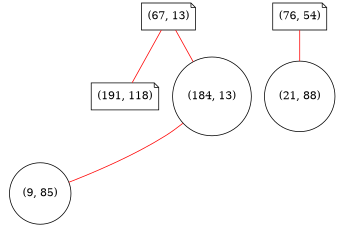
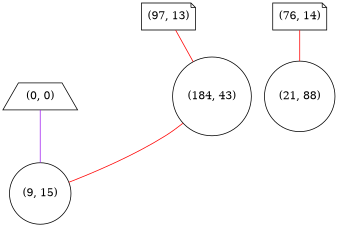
node "(67, 13)": label "(67, 13)" -> "(97, 13)"
node "(76, 54)": label "(76, 54)" -> "(76, 14)"
node "(0, 0)": added
node "(191, 118)": removed
node "(184, 13)": label "(184, 13)" -> "(184, 43)"
node "(9, 85)": label "(9, 85)" -> "(9, 15)"
